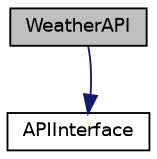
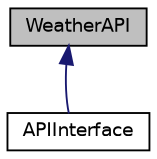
edge "WeatherAPI" -> "APIInterface": reversed
